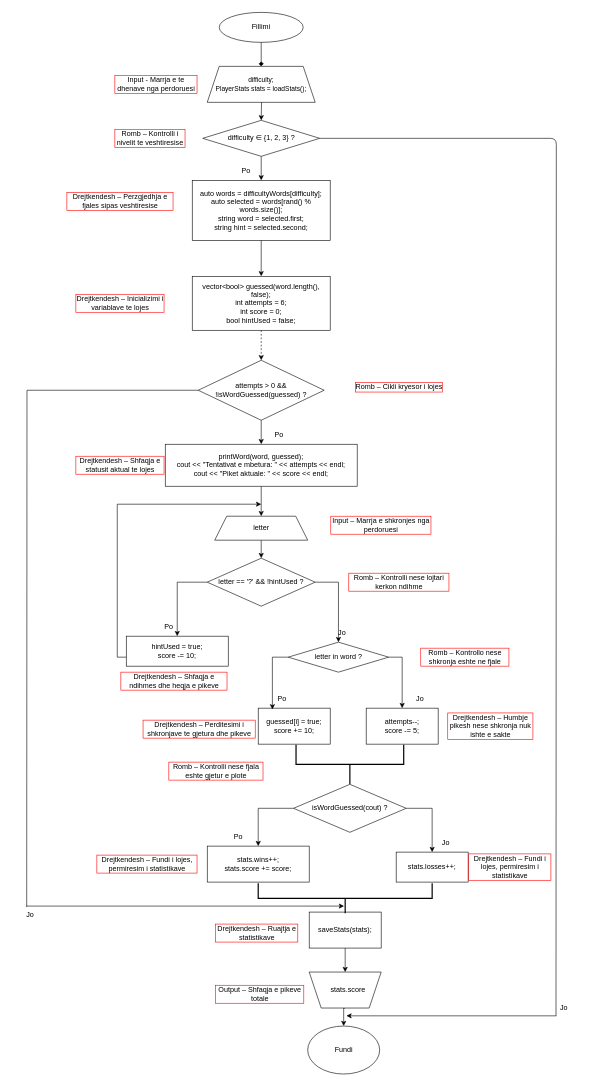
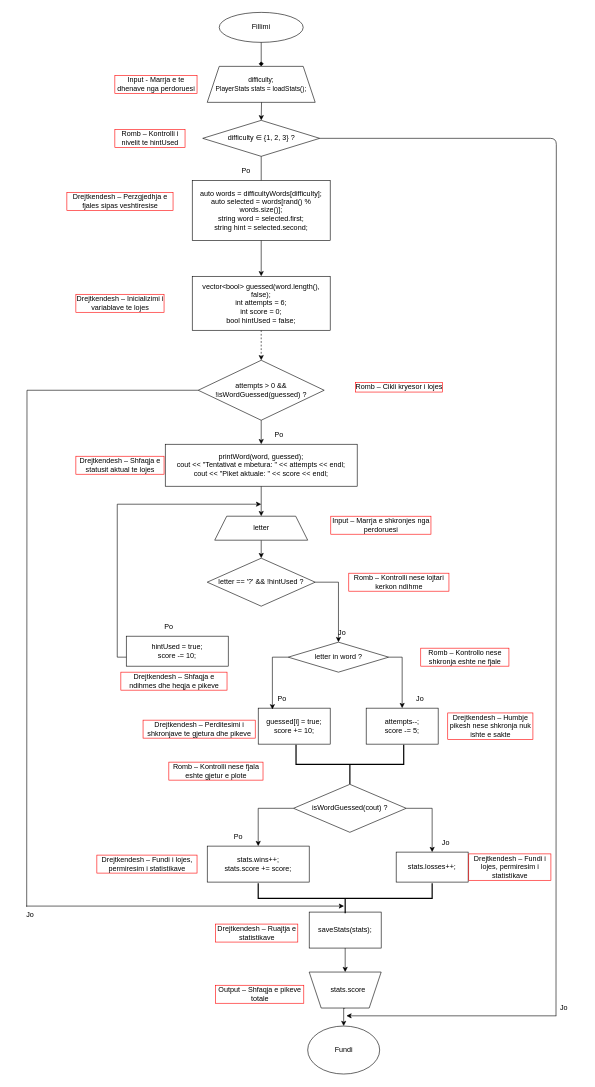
node "Romb – Kontrolli i nivelit te veshtiresise": label "Romb – Kontrolli i nivelit te veshtiresise" -> "Romb – Kontrolli i nivelit te hintUsed"
edge "difficulty ∈ {1, 2, 3} ?" -> "auto words = difficultyWords[difficulty]; auto selected = words[rand() % words.size()]; string word = selected.first; string hint = selected.second;": arrowhead classic -> none
edge "letter == '?' && !hintUsed ?" -> "hintUsed = true; score -= 10;": removed
